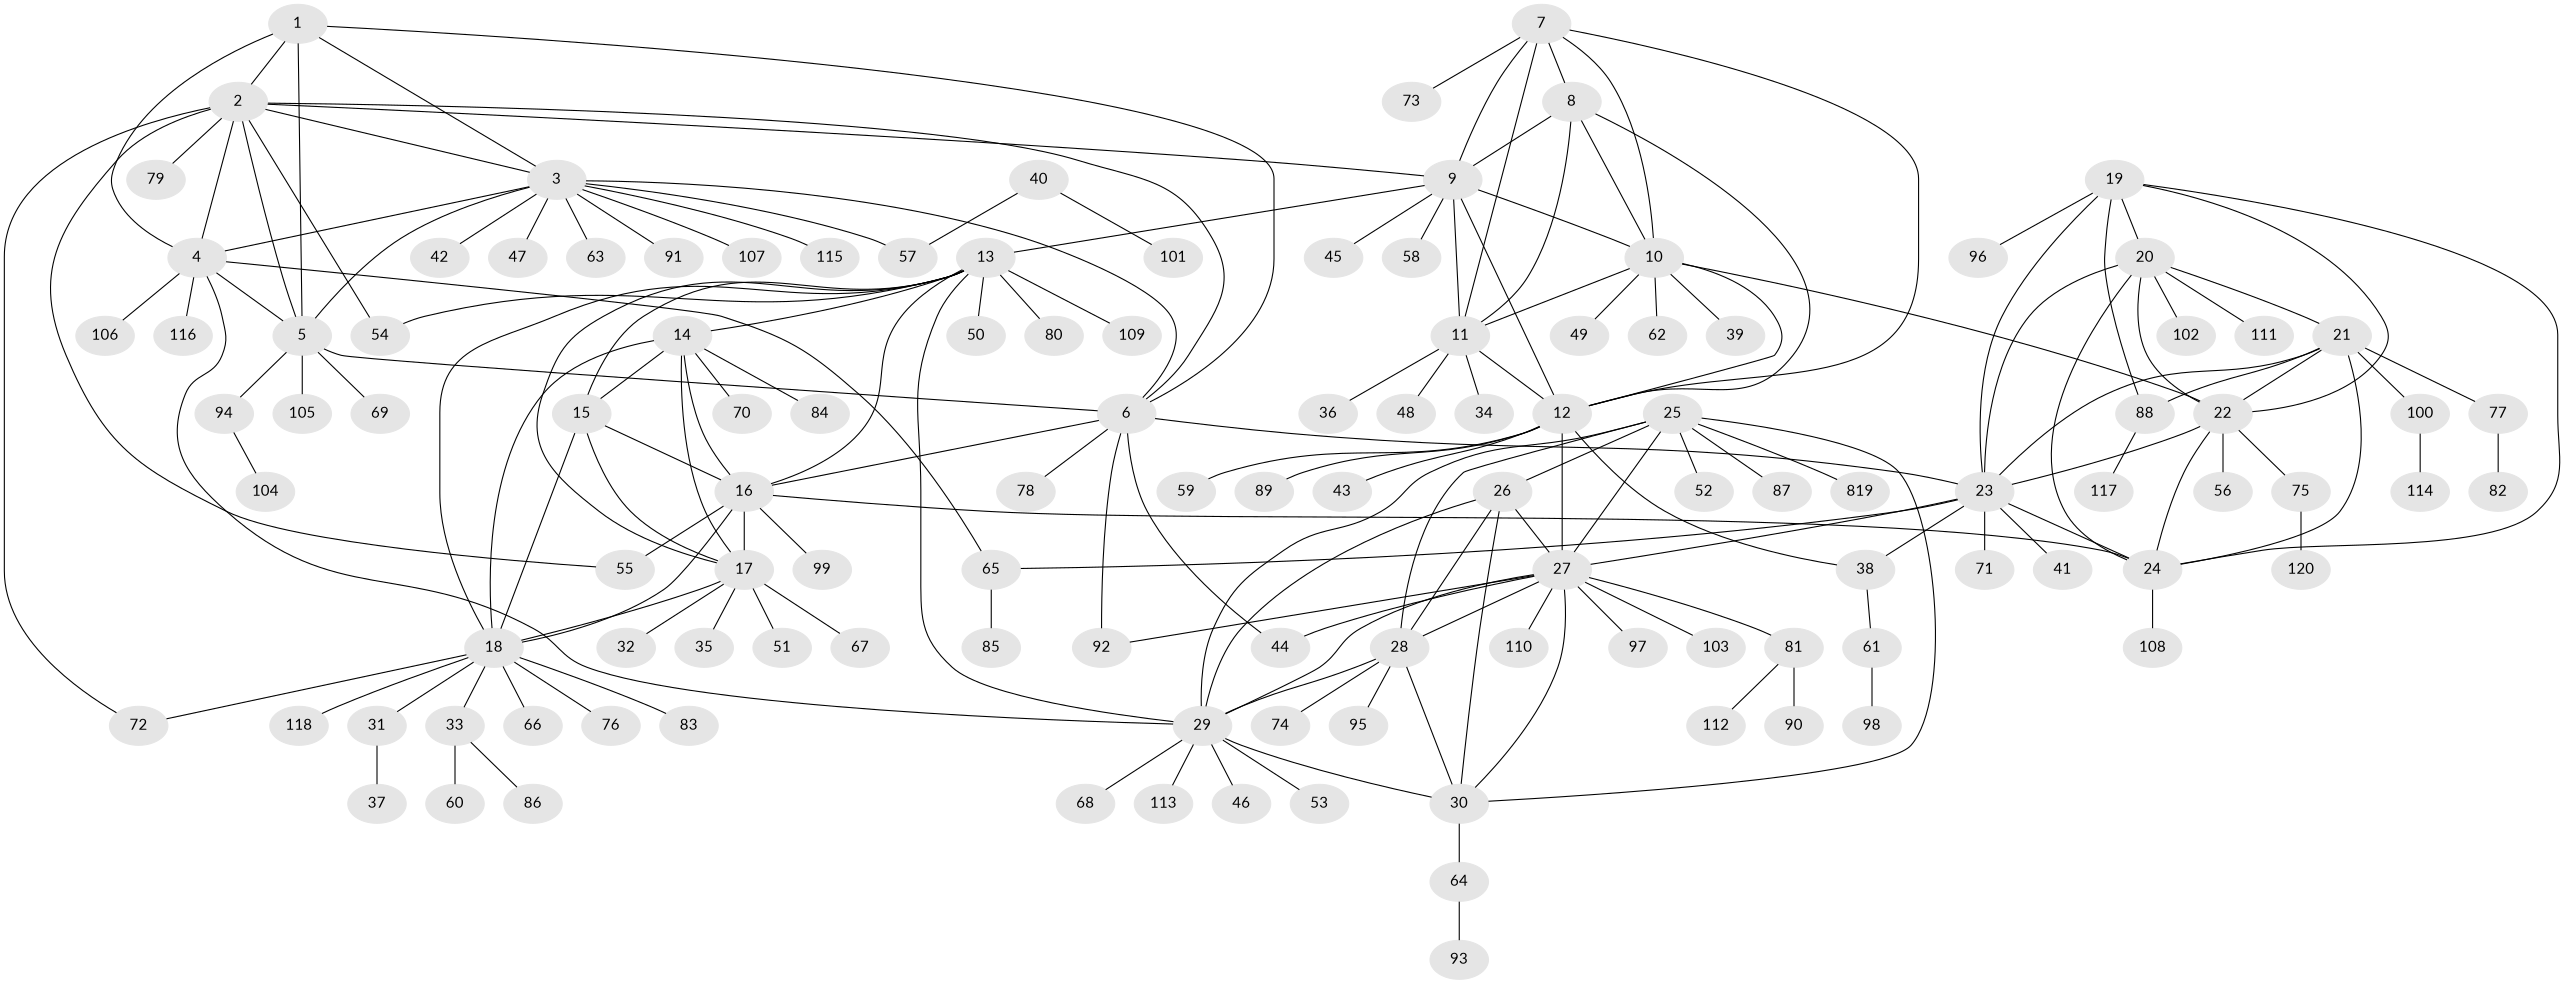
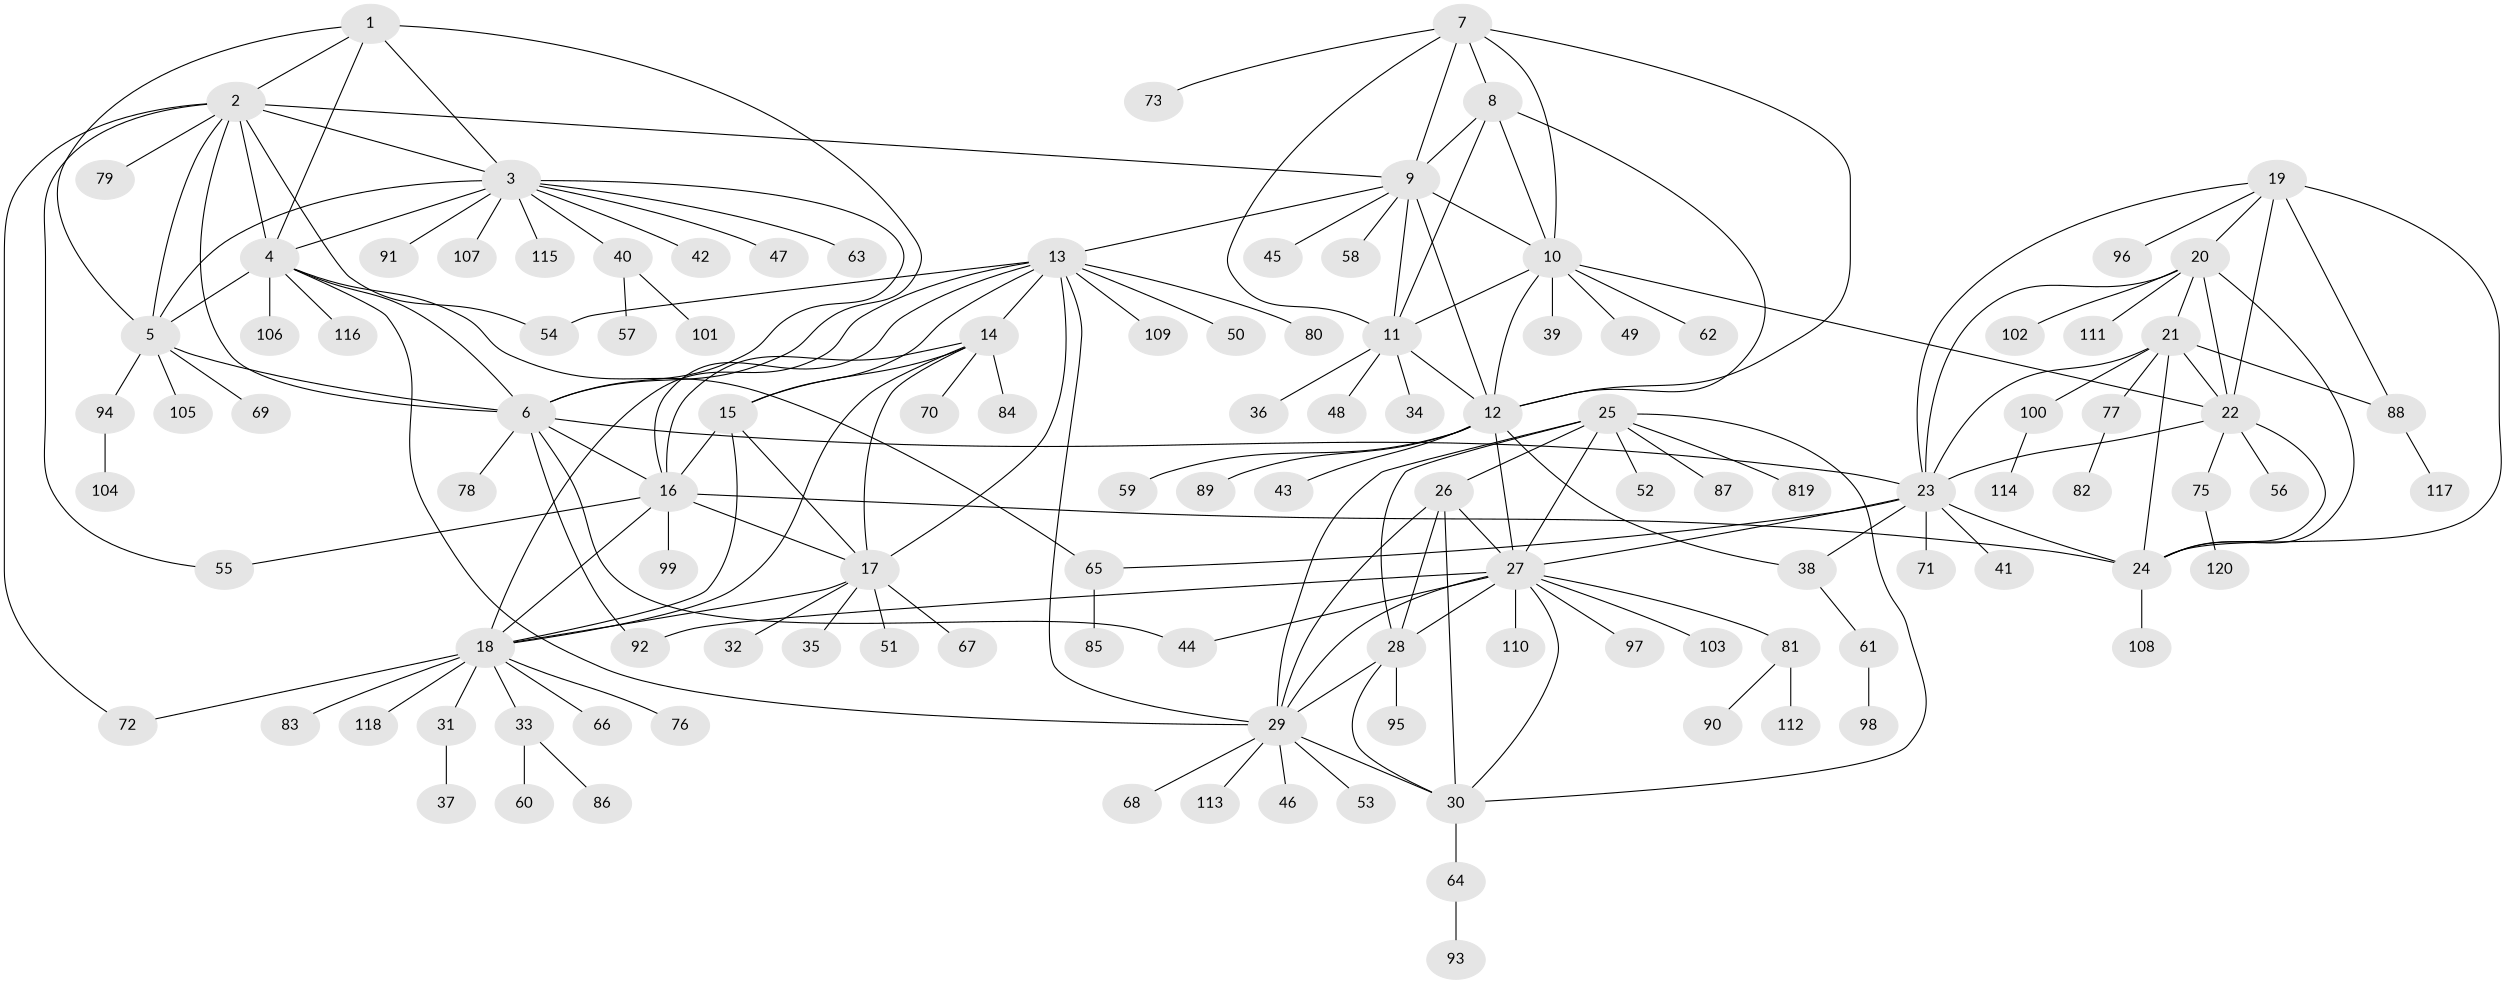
edge "3" -- "57": now "3" -- "40"
edge "4" -- "6": added
node "74": removed
